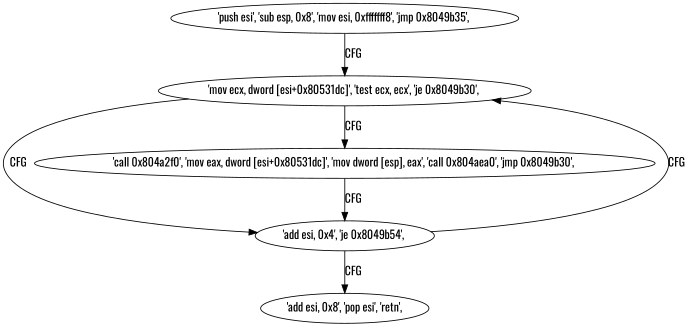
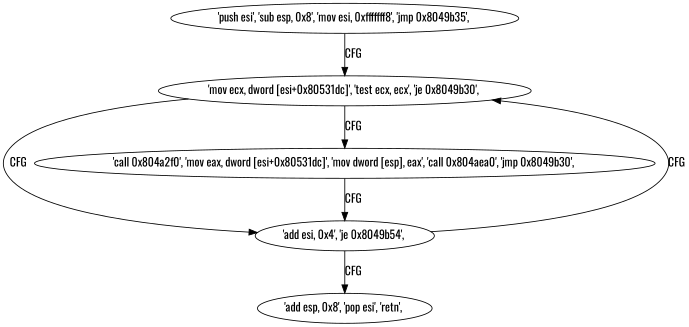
node "'add esi, 0x8', 'pop esi', 'retn',": label "'add esi, 0x8', 'pop esi', 'retn'," -> "'add esp, 0x8', 'pop esi', 'retn',"
